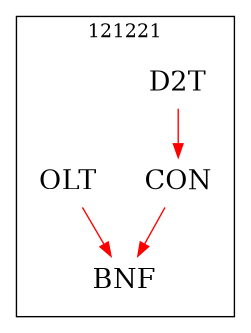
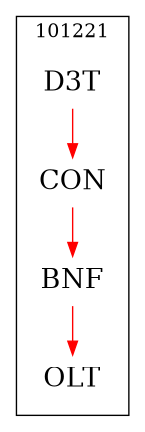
cluster "121221": label "121221" -> "101221"
node "D2T": label "D2T" -> "D3T"
edge "OLT" -> "BNF": reversed
